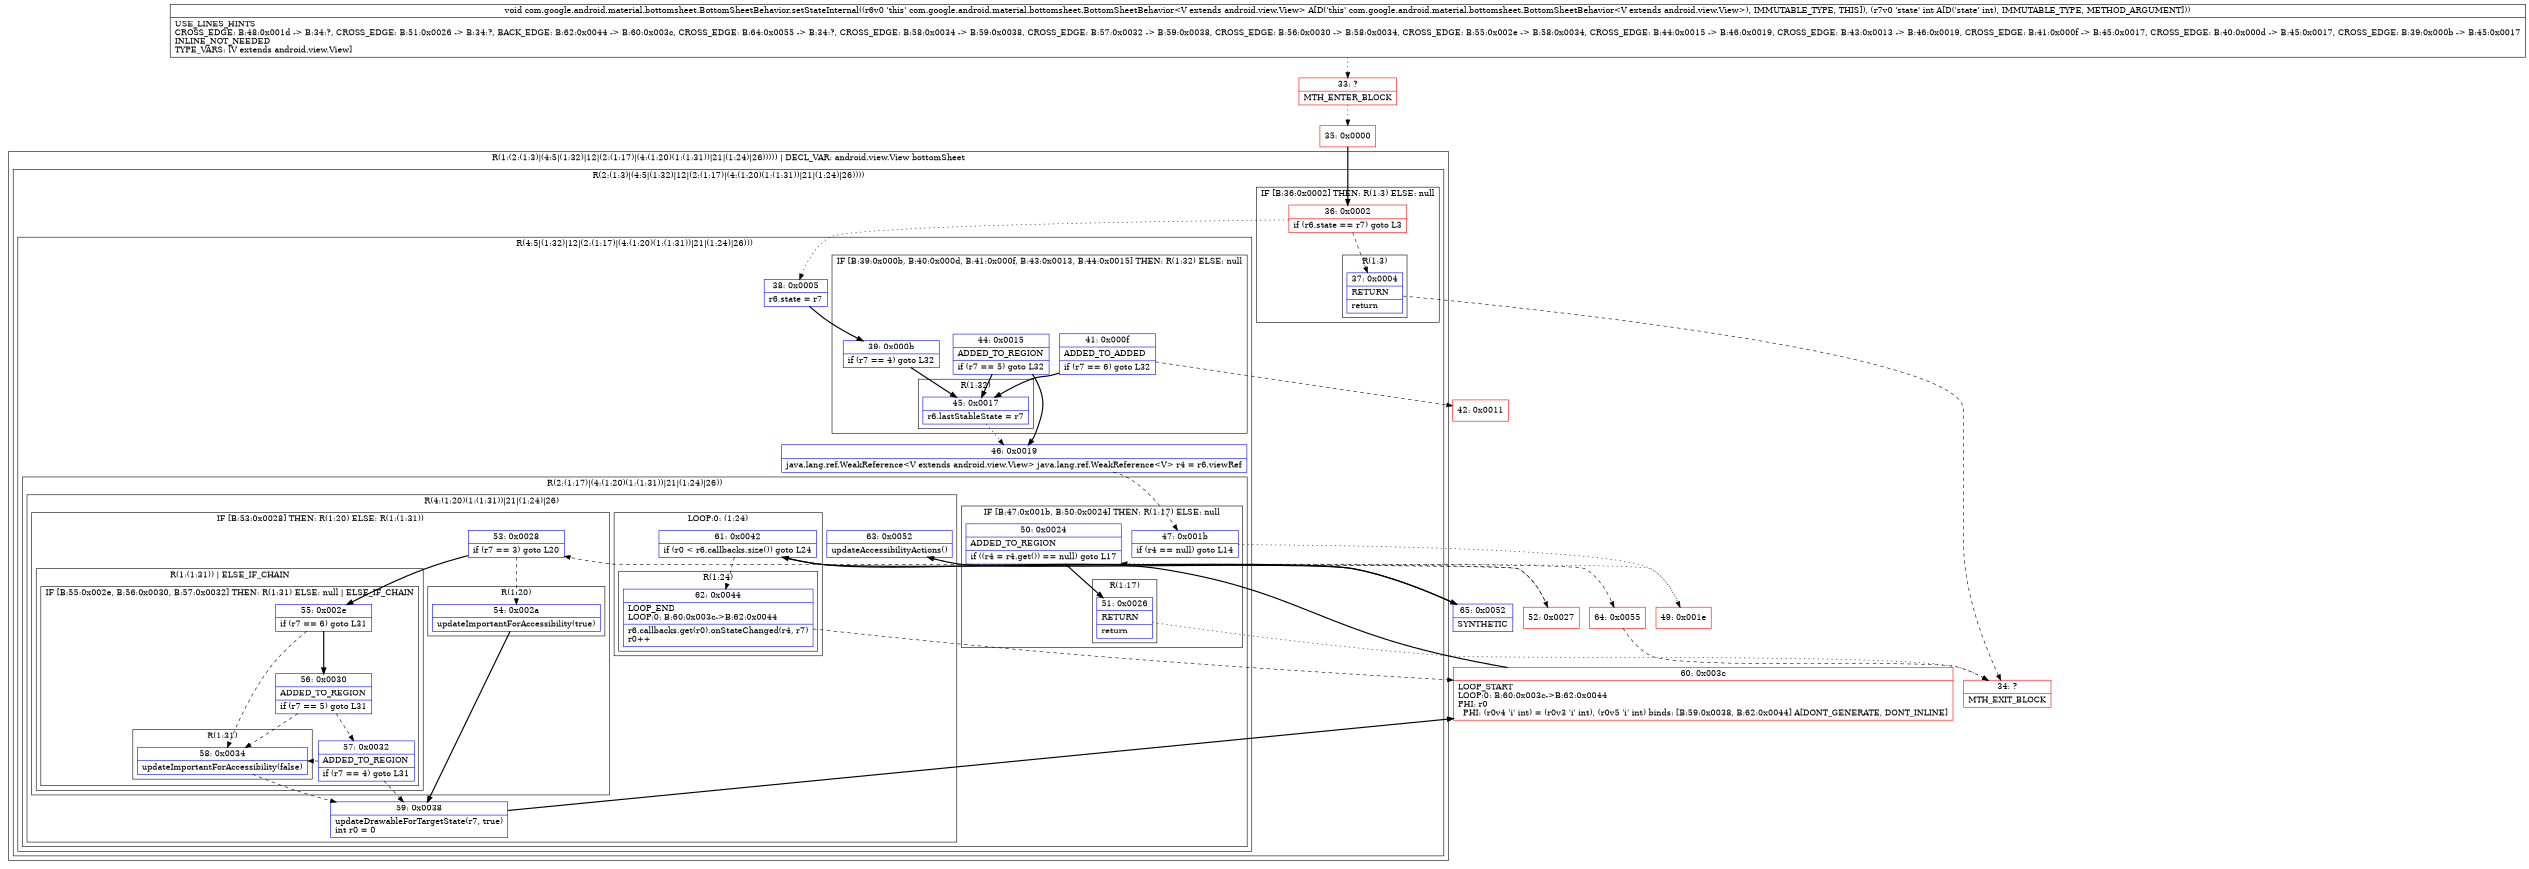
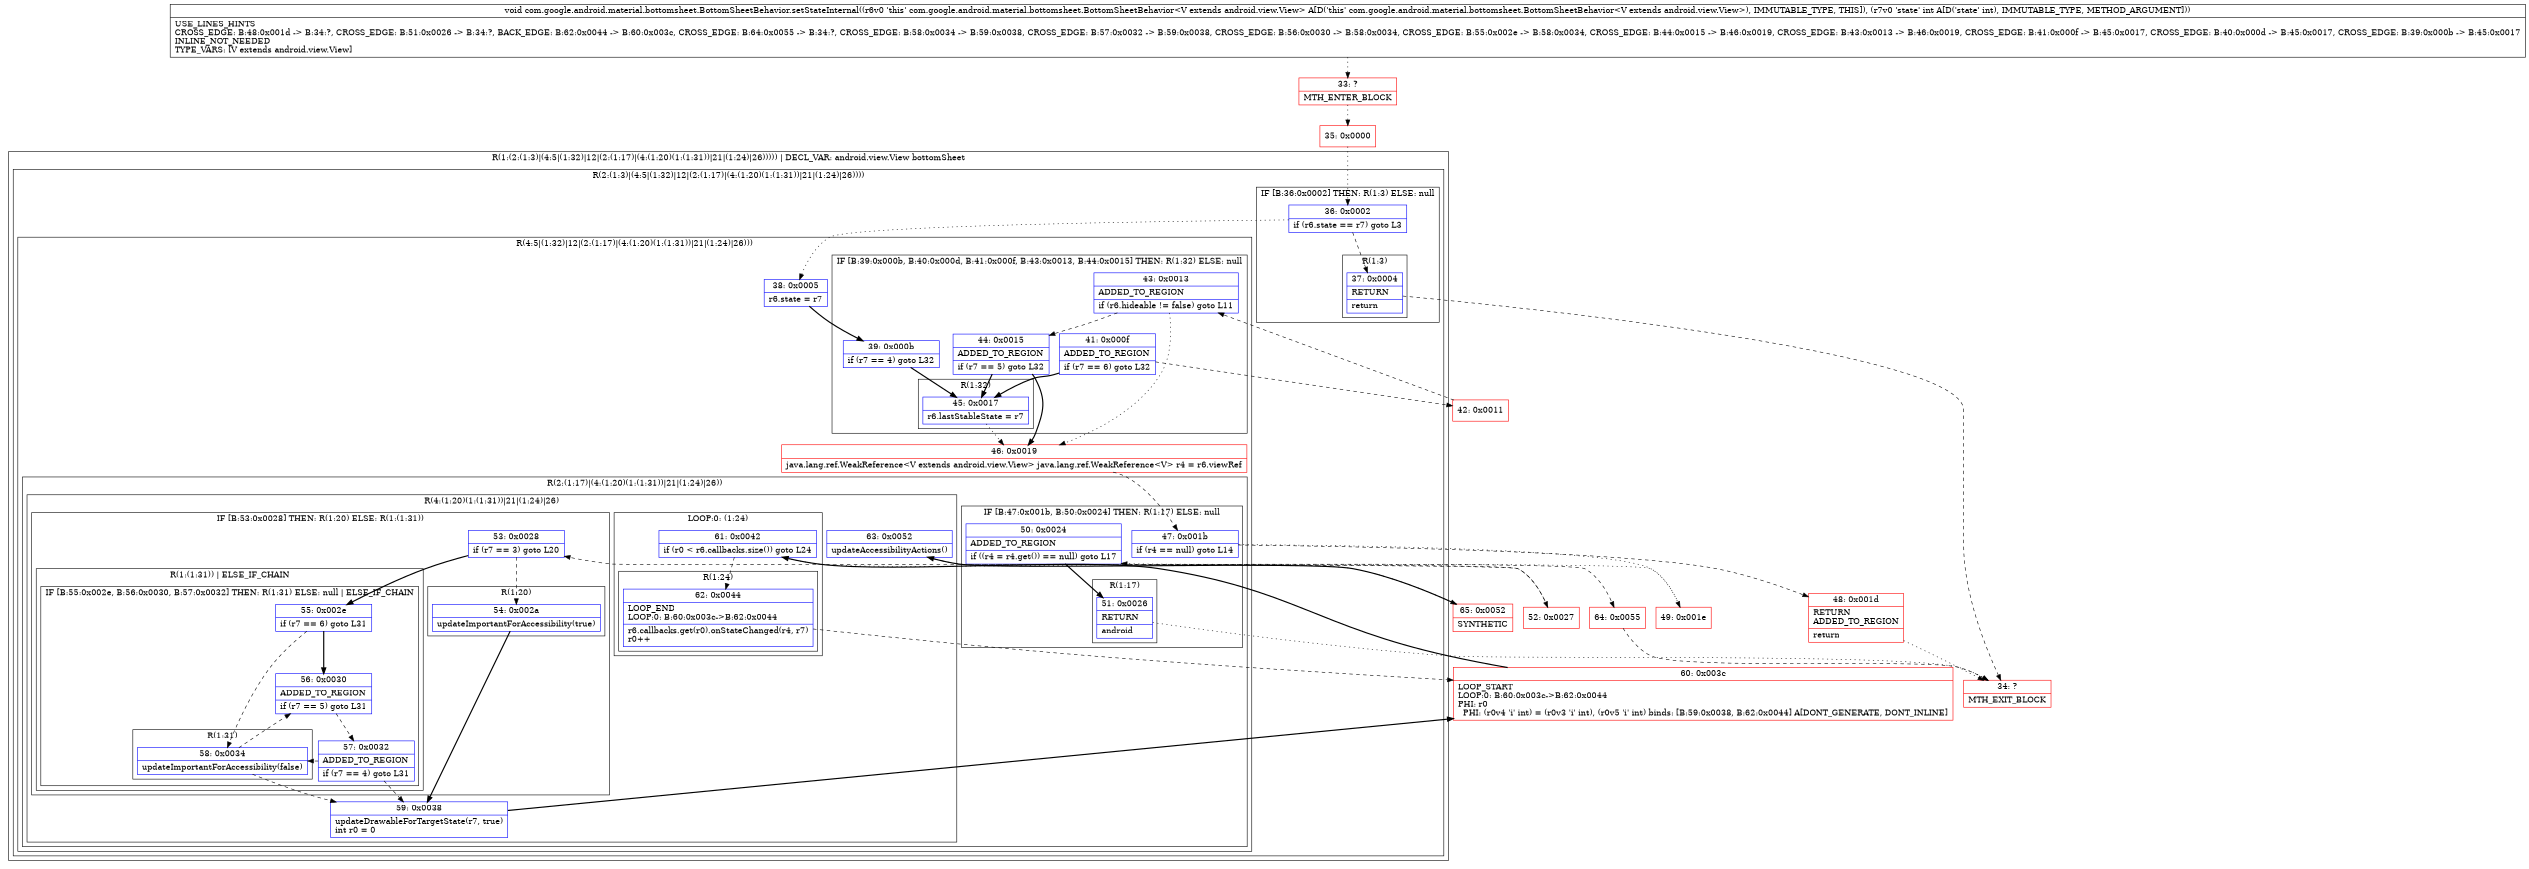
edge "35: 0x0000" -> "36: 0x0002": style bold -> dotted
node "36: 0x0002": color red -> blue
node "43: 0x0013": added
node "41: 0x000f": text "ADDED_TO_ADDED" -> "ADDED_TO_REGION"
node "46: 0x0019": color blue -> red
edge "61: 0x0042" -> "65: 0x0052": style bold -> dotted
node "65: 0x0052": color blue -> red
node "48: 0x001d": added
node "51: 0x0026": text "return" -> "android"
edge "56: 0x0030" -> "58: 0x0034": reversed
